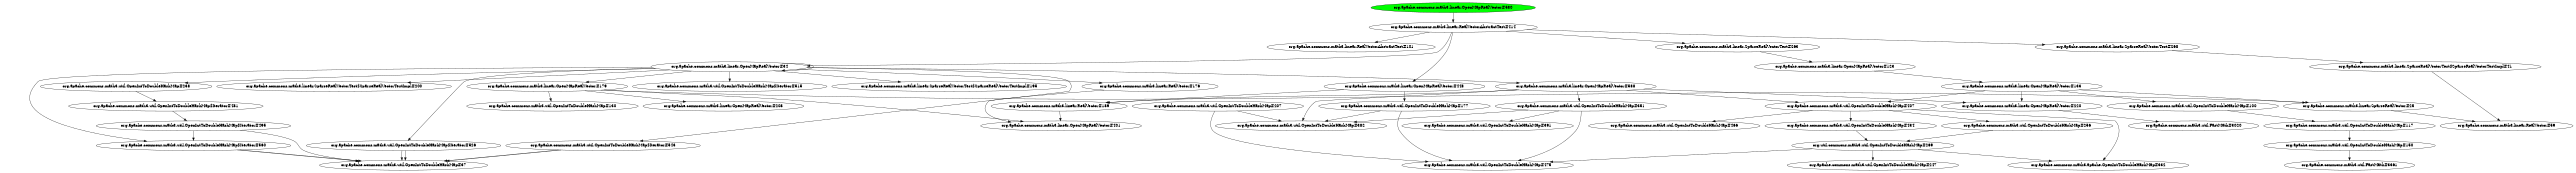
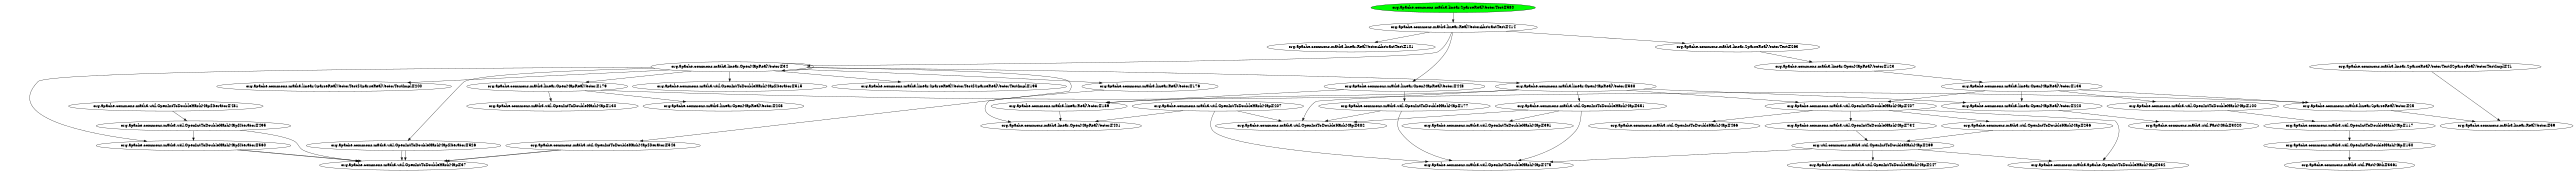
node "org.apache.commons.math3.linear.OpenMapRealVector#580": label "org.apache.commons.math3.linear.OpenMapRealVector#580" -> "org.apache.commons.math3.linear.SparseRealVectorTest#580"
node "org.apache.commons.math3.linear.SparseRealVectorTest#268": removed
node "org.apache.commons.math3.util.OpenIntToDoubleHashMap#238": removed
edge "org.apache.commons.math3.linear.OpenMapRealVector#179" -> "org.apache.commons.math3.linear.OpenMapRealVector#401": now "org.apache.commons.math3.util.OpenIntToDoubleHashMap#207" -> "org.apache.commons.math3.linear.OpenMapRealVector#401"
node "org.apache.commons.math3.util.OpenIntToDoubleHashMap#434": label "org.apache.commons.math3.util.OpenIntToDoubleHashMap#434" -> "org.apache.commons.math3.util.OpenIntToDoubleHashMap#734"
